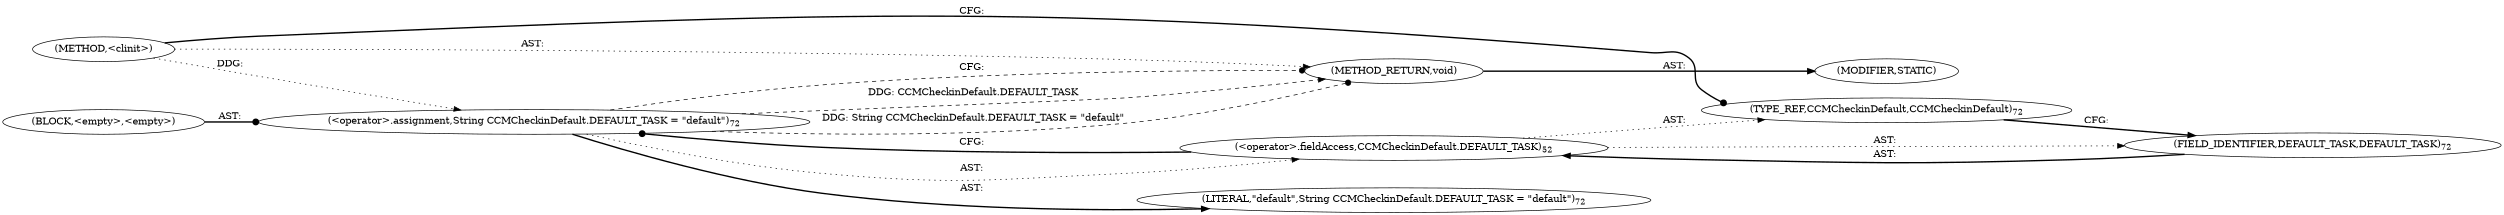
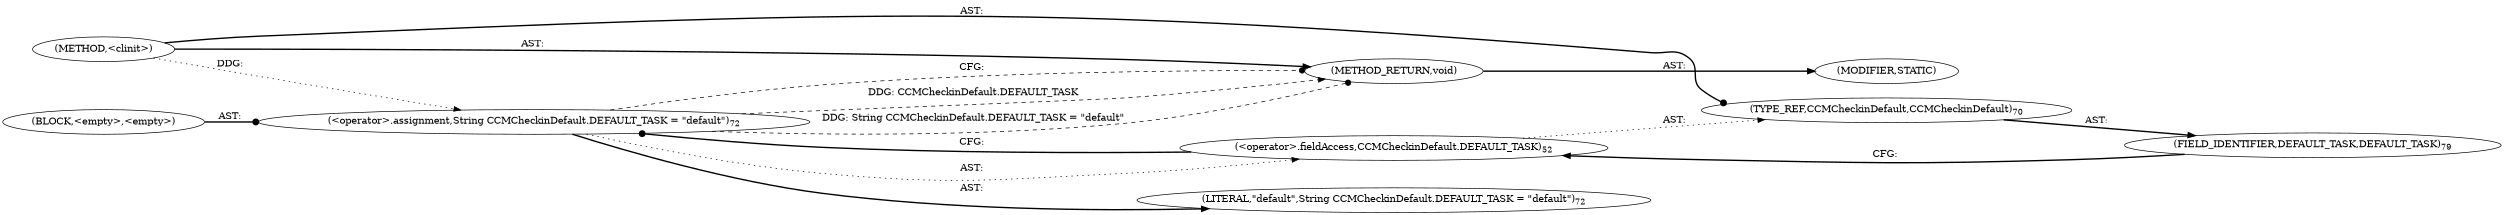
edge "(METHOD,<clinit>)" -> "(TYPE_REF,CCMCheckinDefault,CCMCheckinDefault)": label "CFG: " -> "AST: "
edge "(METHOD,<clinit>)" -> "(METHOD_RETURN,void)": style dotted -> bold
node "(TYPE_REF,CCMCheckinDefault,CCMCheckinDefault)": text "72" -> "70"
edge "(TYPE_REF,CCMCheckinDefault,CCMCheckinDefault)" -> "(FIELD_IDENTIFIER,DEFAULT_TASK,DEFAULT_TASK)": label "CFG: " -> "AST: "
node "(FIELD_IDENTIFIER,DEFAULT_TASK,DEFAULT_TASK)": text "72" -> "79"
edge "(<operator>.fieldAccess,CCMCheckinDefault.DEFAULT_TASK)" -> "(FIELD_IDENTIFIER,DEFAULT_TASK,DEFAULT_TASK)": removed, label "AST:"
edge "(FIELD_IDENTIFIER,DEFAULT_TASK,DEFAULT_TASK)" -> "(<operator>.fieldAccess,CCMCheckinDefault.DEFAULT_TASK)": label "AST: " -> "CFG: "
